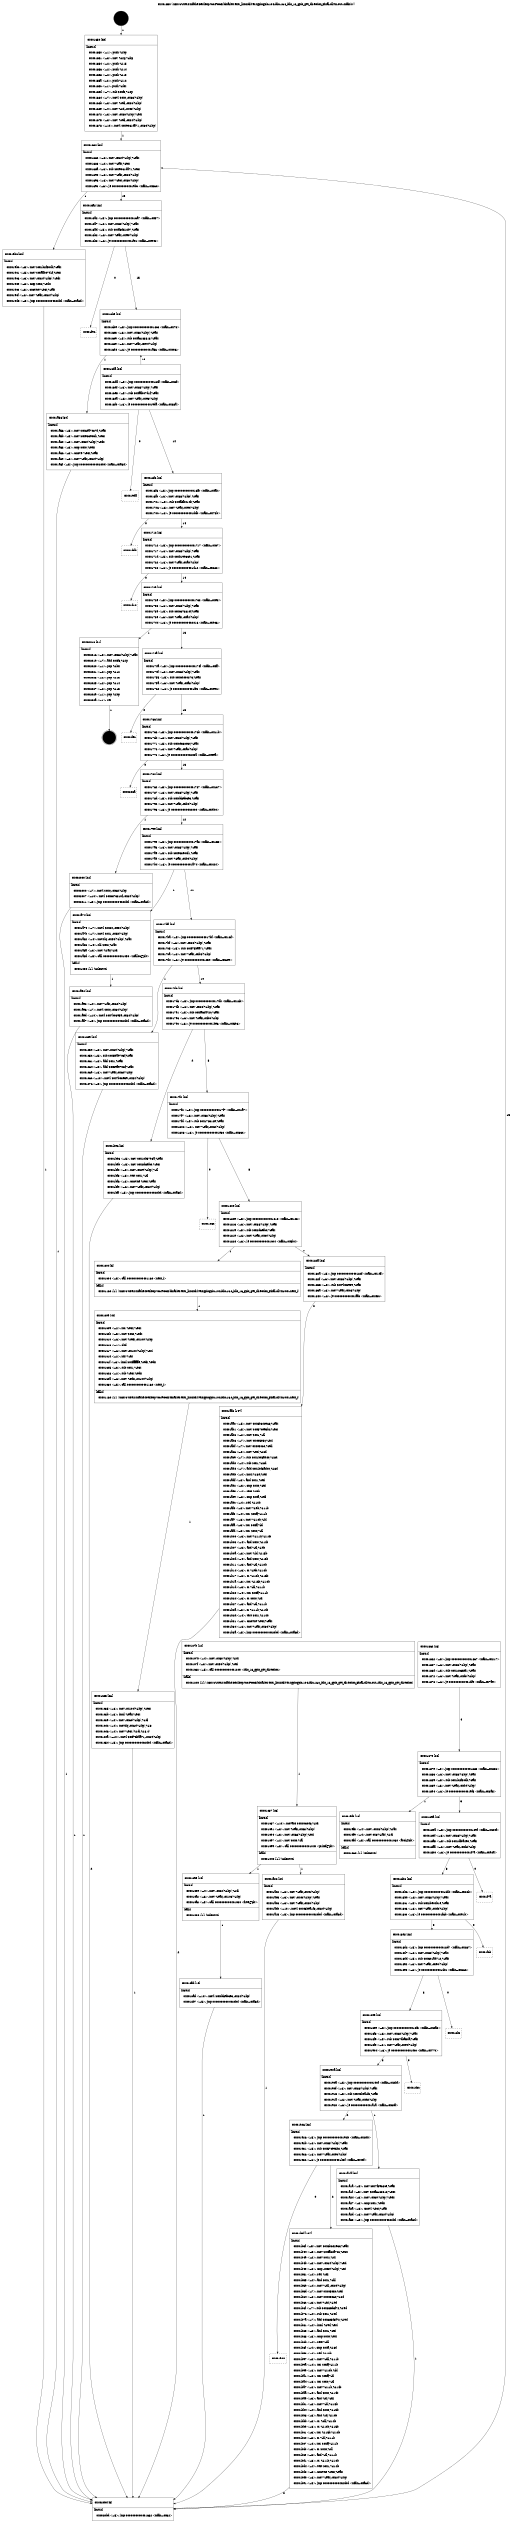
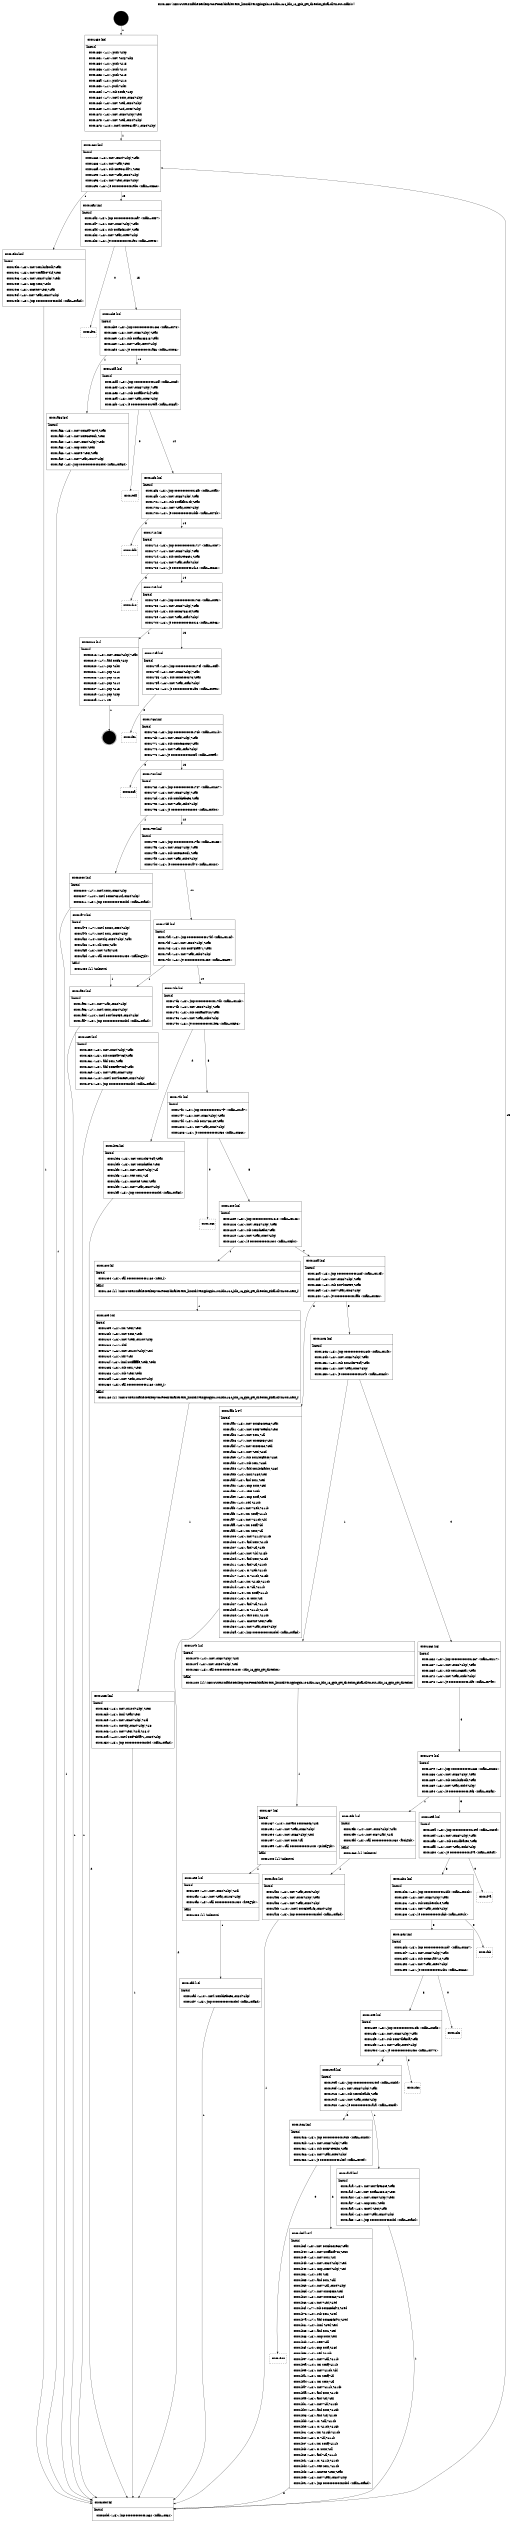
edge "0x4016da [28]" -> "0x4016be [28]": reversed
edge "0x40174a [28]" -> "0x401766 [28]": removed, label "13"
edge "0x40179e [28]" -> "0x401a74 [30]": removed, label "1"
edge "0x4017ba [28]" -> "0x401c59 [34]": now "0x4017ba [28]" -> "0x401a92 [26]"
node "0x401846 [28]": added
edge "0x401c87 [23]" -> "0x401a02 [24]": now "0x4019f5 [13]" -> "0x401a02 [24]"
